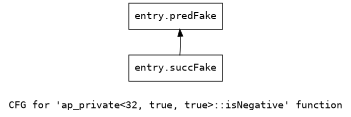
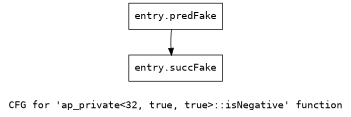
edge "entry.succFake" -> "entry.predFake": reversed
